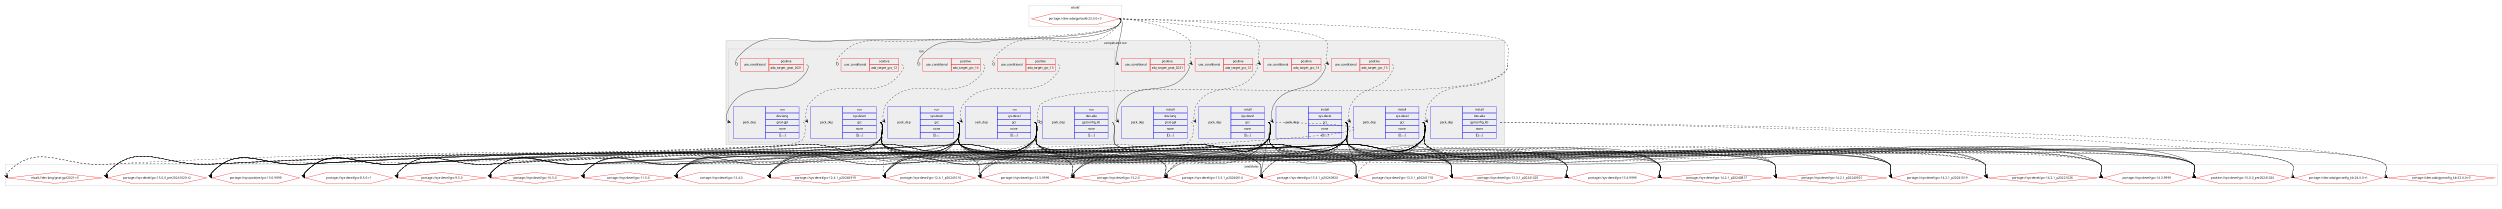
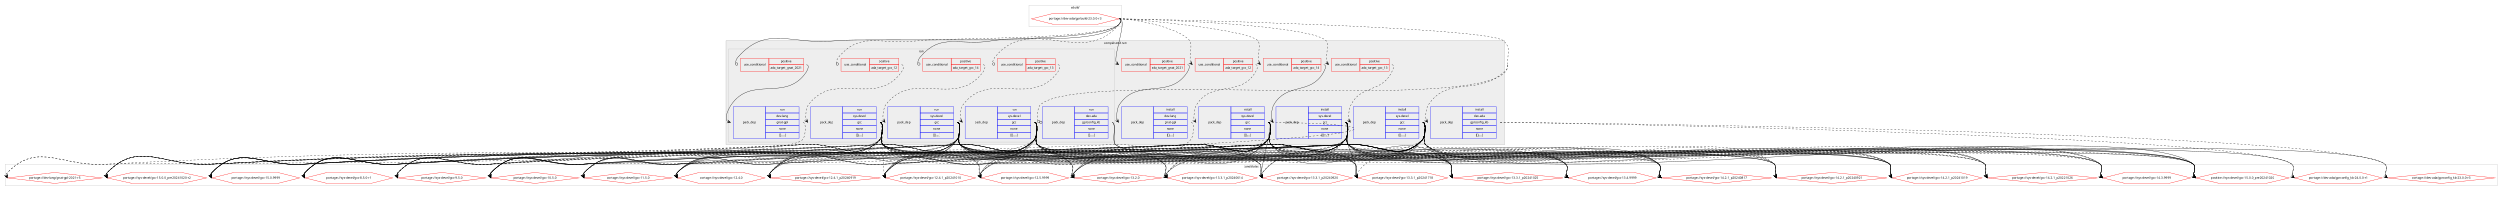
node "install://dev-lang/gnat-gpl-2021-r5": label "install://dev-lang/gnat-gpl-2021-r5" -> "portage://dev-lang/gnat-gpl-2021-r5"
node "portage://sys-positive/gcc-15.0.9999": label "portage://sys-positive/gcc-15.0.9999" -> "portage://sys-devel/gcc-15.0.9999"
